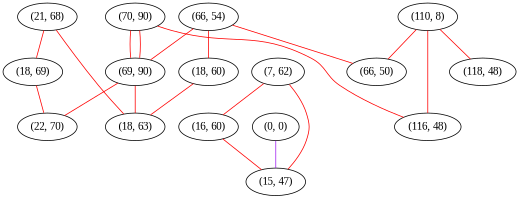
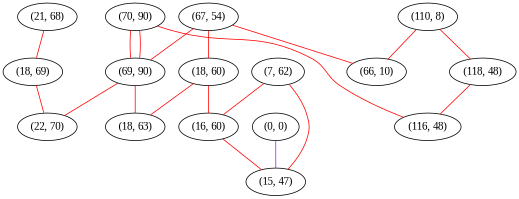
node "(66, 54)": label "(66, 54)" -> "(67, 54)"
node "(66, 50)": label "(66, 50)" -> "(66, 10)"
edge "(110, 8)" -- "(116, 48)": now "(118, 48)" -- "(116, 48)"
edge "(21, 68)" -- "(18, 63)": removed
edge "(18, 60)" -- "(16, 60)": added
